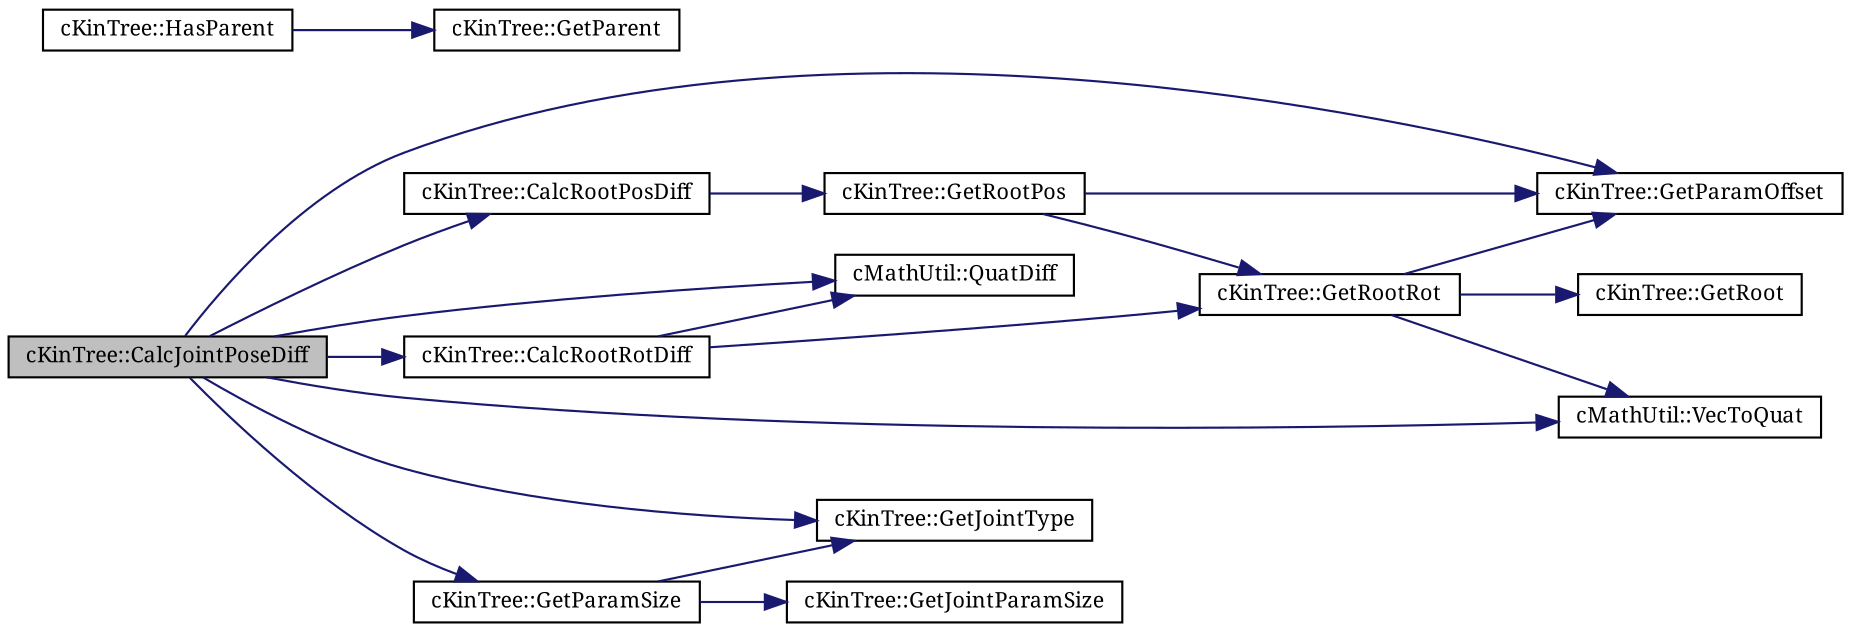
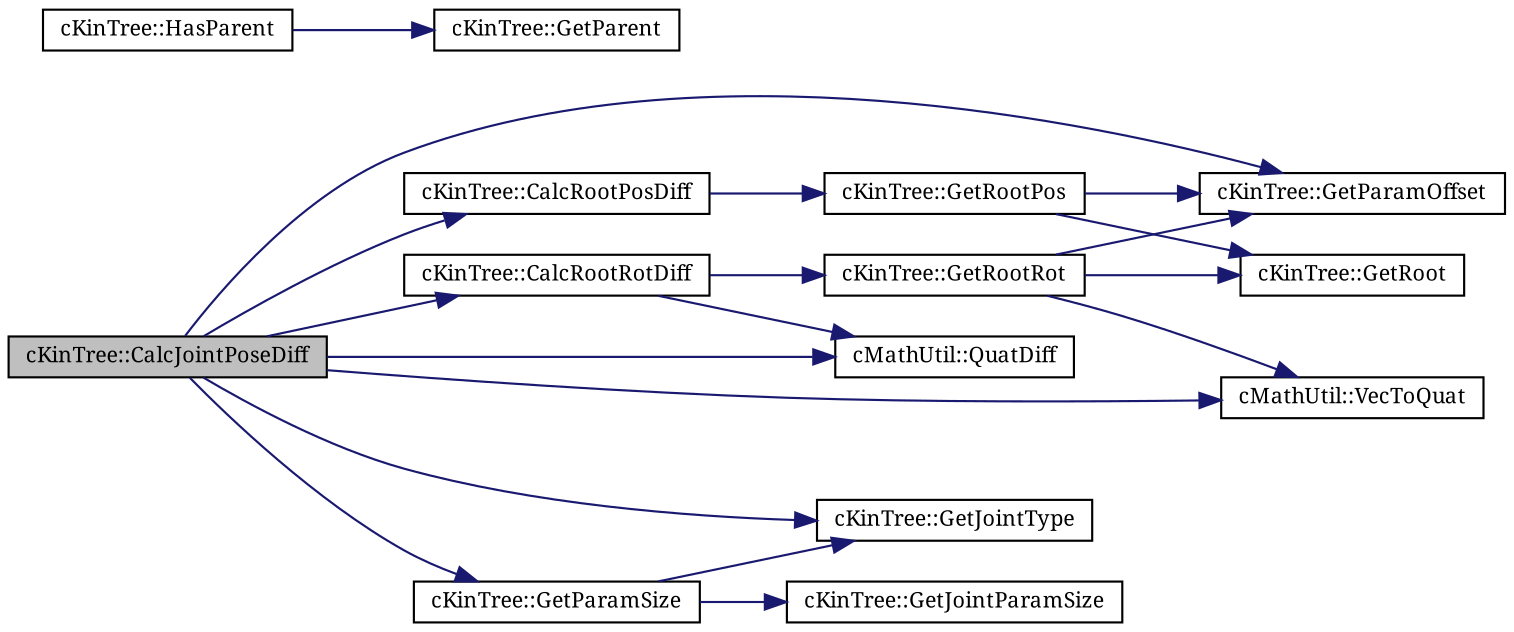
edge "cKinTree::GetRootPos" -> "cKinTree::GetRootRot": now "cKinTree::GetRootPos" -> "cKinTree::GetRoot"
